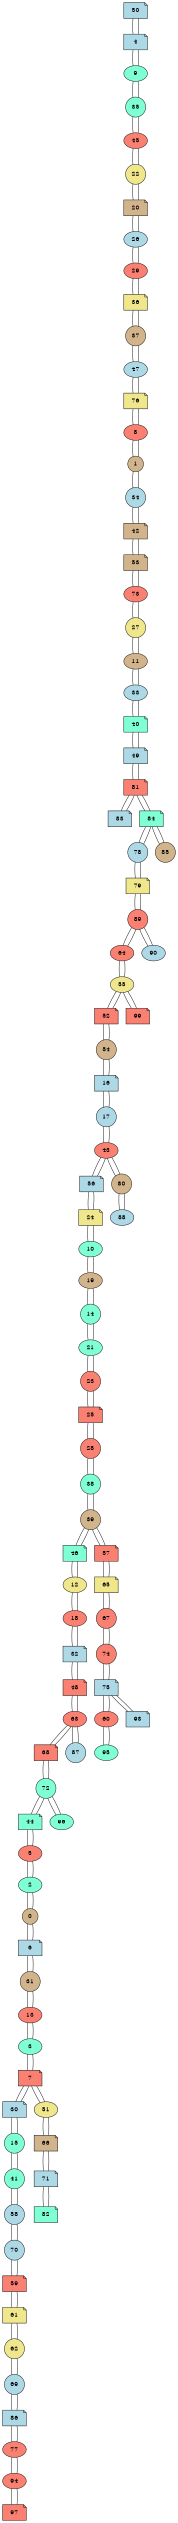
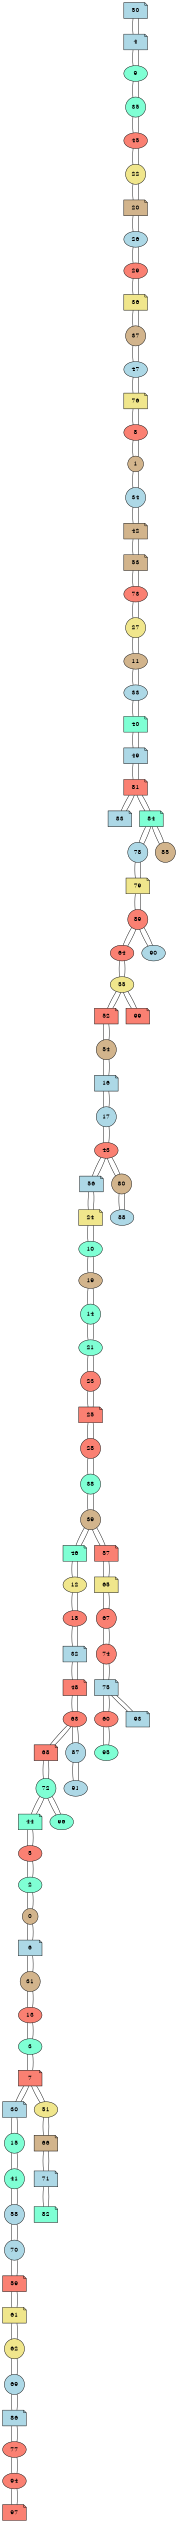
node "91": added
